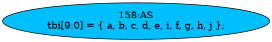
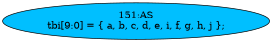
node "158:AS tbi[9:0] = { a, b, c, d, e, i, f, g, h, j };": label "158:AS tbi[9:0] = { a, b, c, d, e, i, f, g, h, j };" -> "151:AS tbi[9:0] = { a, b, c, d, e, i, f, g, h, j };"
